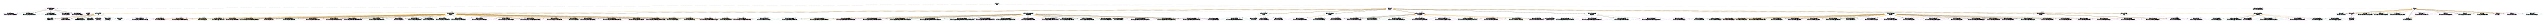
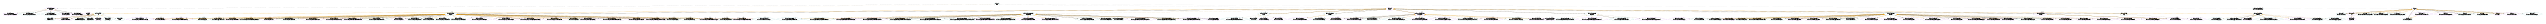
node "edu.iu.nwb.preprocessing edu.iu.nwb.preprocessing.timeslice": removed
